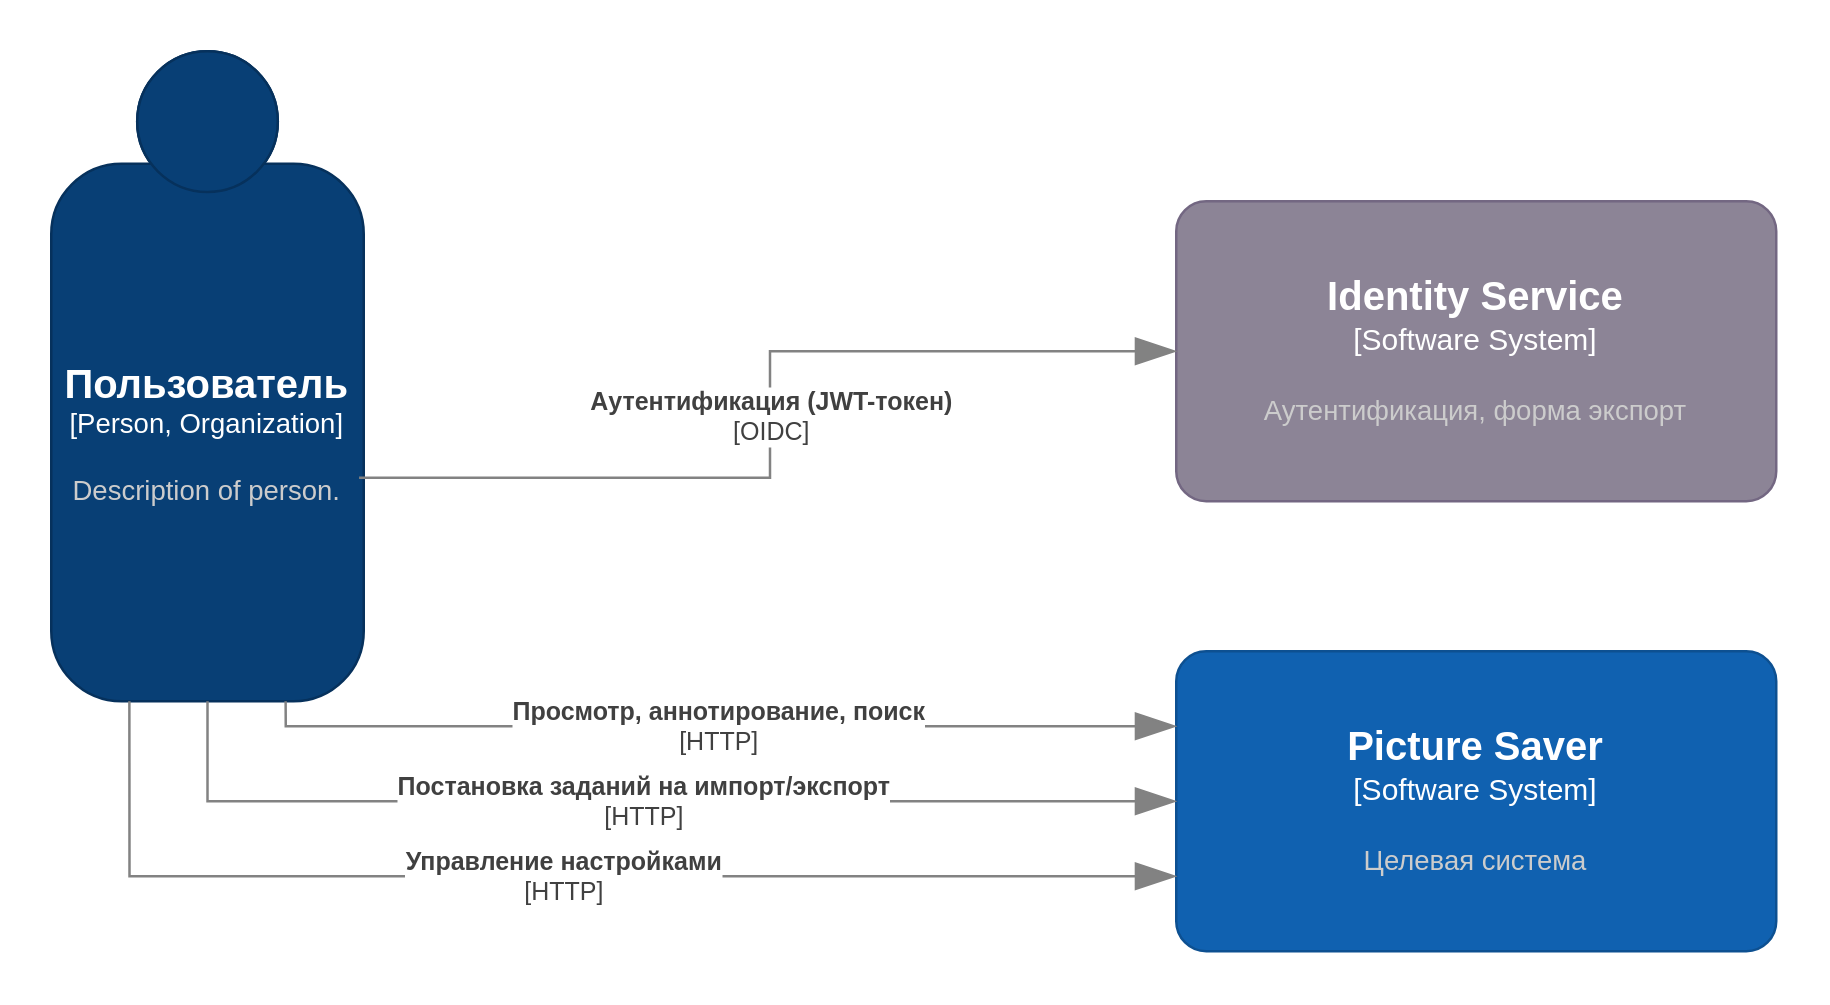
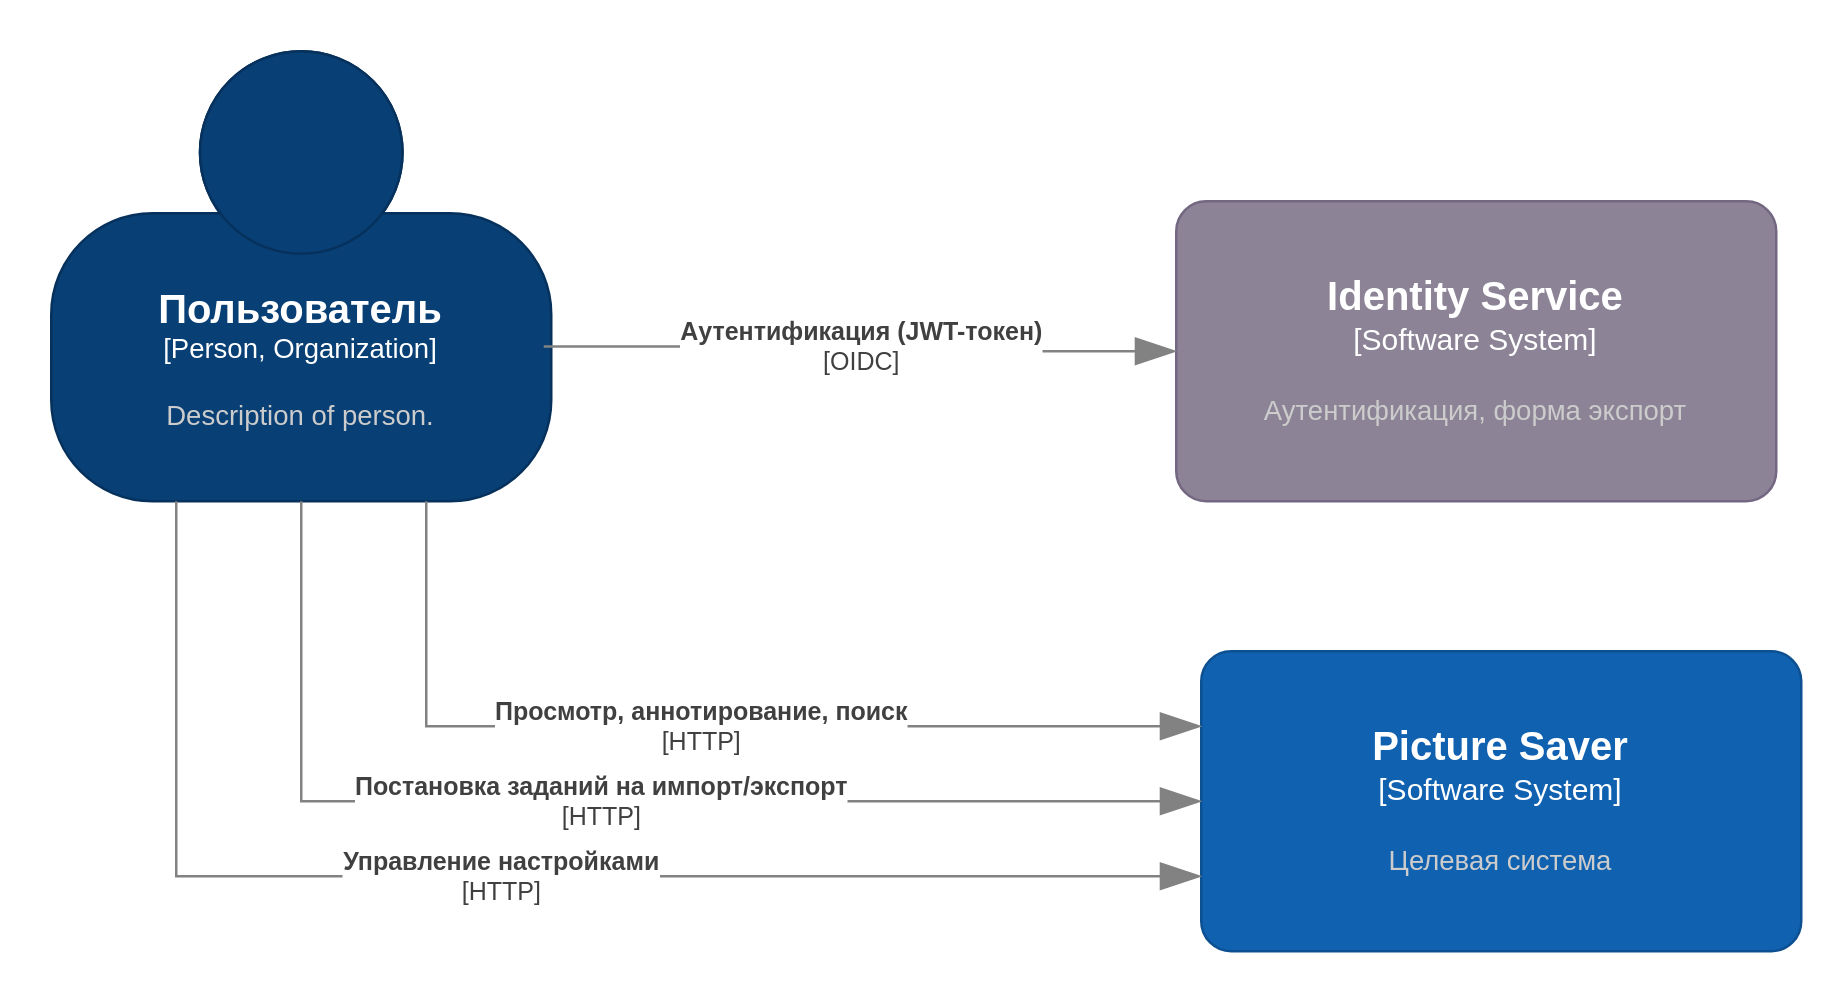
node "Пользователь [Person, Organization] Description of person.": size 313x650 -> 500x450
node "Picture Saver [Software System] Целевая система": moved (1476, 801) -> (1501, 801)
